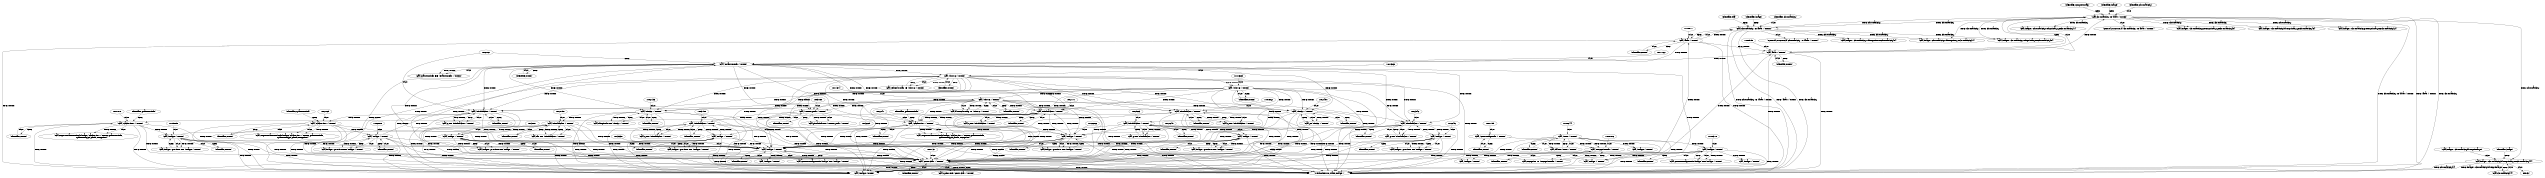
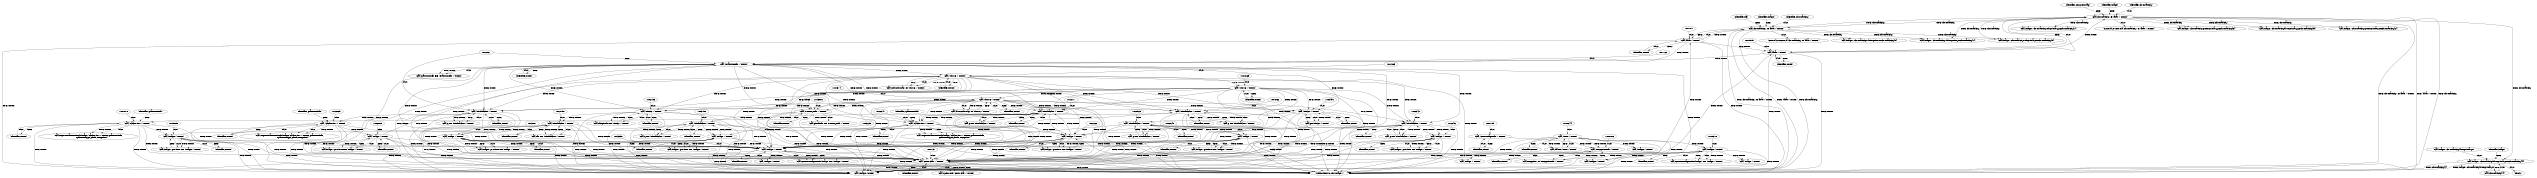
node "(MethodReturn,static Image *)": label "(MethodReturn,static Image *)" -> "(MethodReturn,uint Image *)"
